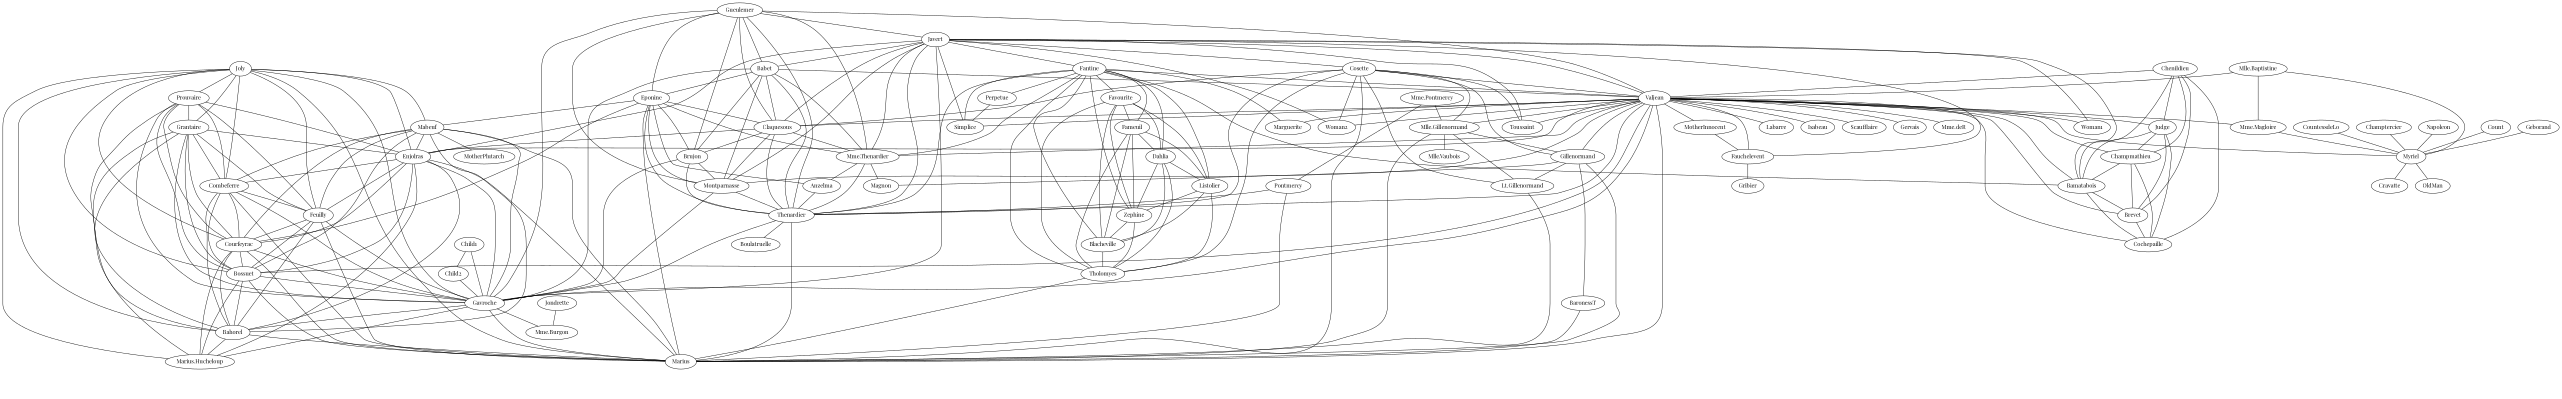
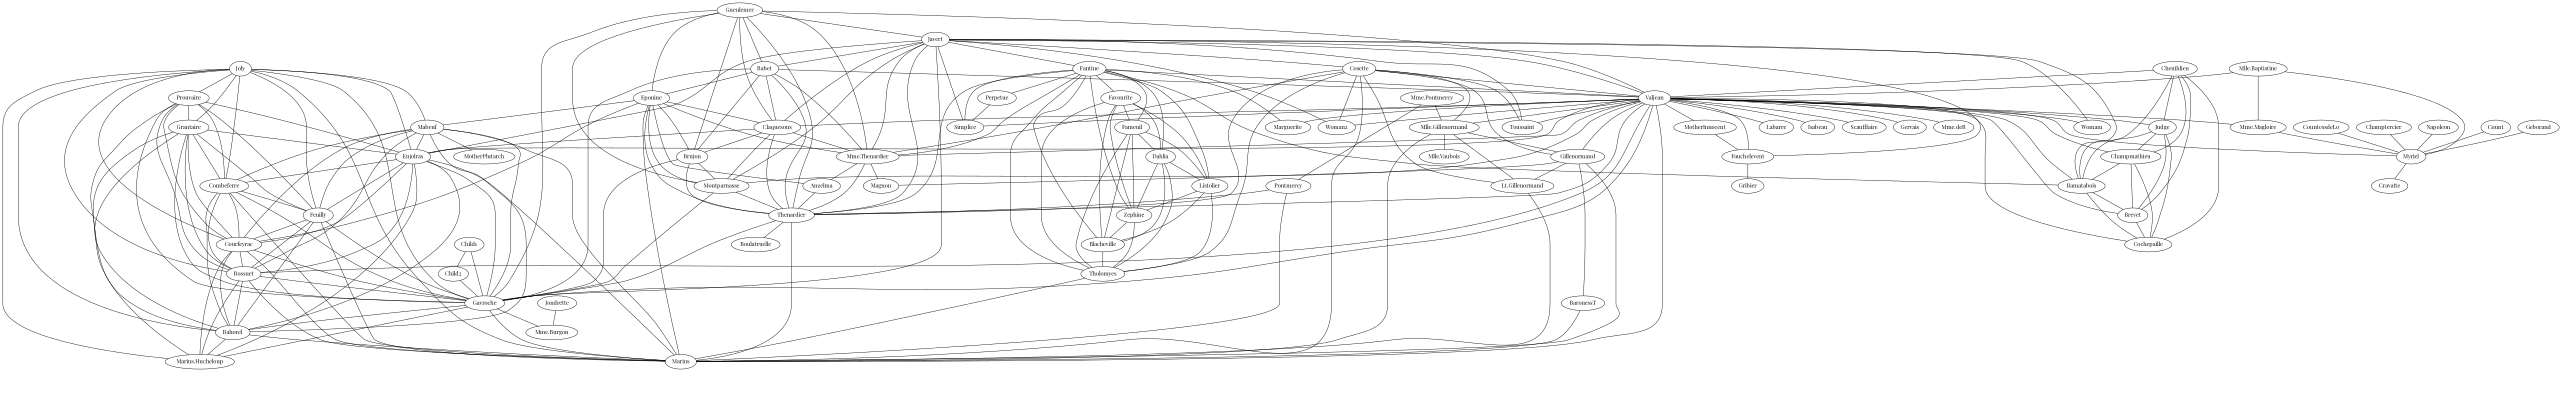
edge "Cosette" -- "Claquesous": now "Cosette" -- "Mme.Thenardier"
edge "Babet" -- "Montparnasse": removed
node "OldMan": removed
